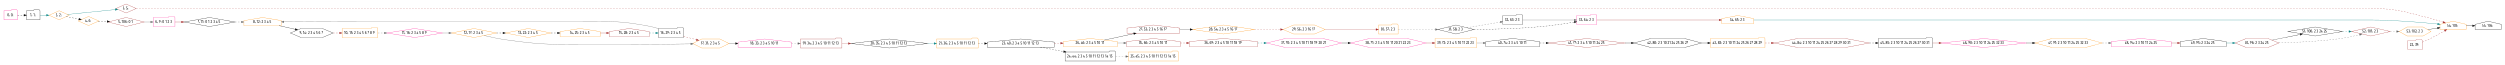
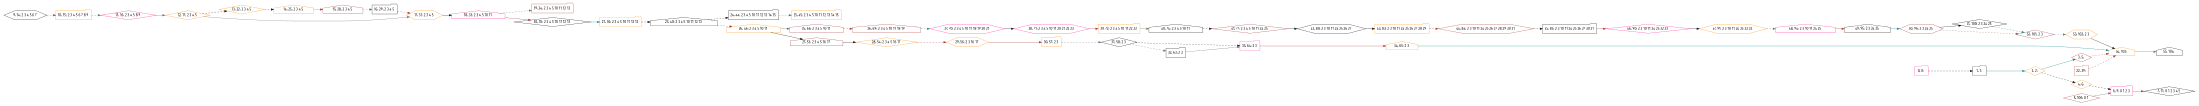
edge "4, 6:" -> "5, 106: 0 1": now "4, 6:" -> "6, 9: 0 1 2 3"
node "8, 12: 2 3 4 5": removed
edge "54, 103:" -> "55, 104:": color black -> gray40
node "42, 80: 2 3 10 21 24 25 26 27": label "42, 80: 2 3 10 21 24 25 26 27" -> "42, 80: 2 3 10 11 24 25 26 27"
edge "19, 34: 2 3 4 5 10 11 12 13" -> "20, 35: 2 3 4 5 10 11 12 13": now "18, 33: 2 3 4 5 10 11" -> "20, 35: 2 3 4 5 10 11 12 13"
